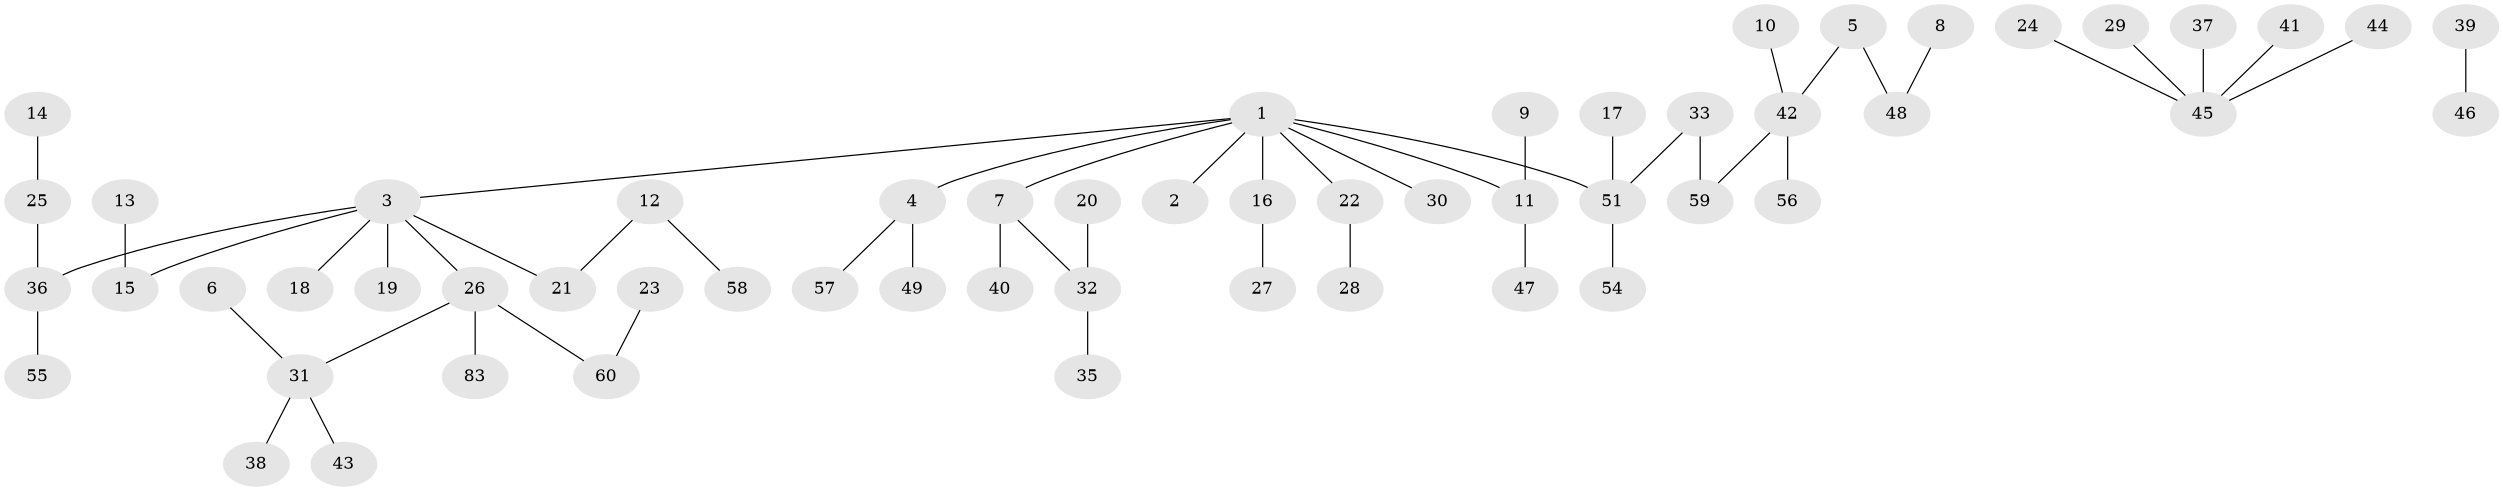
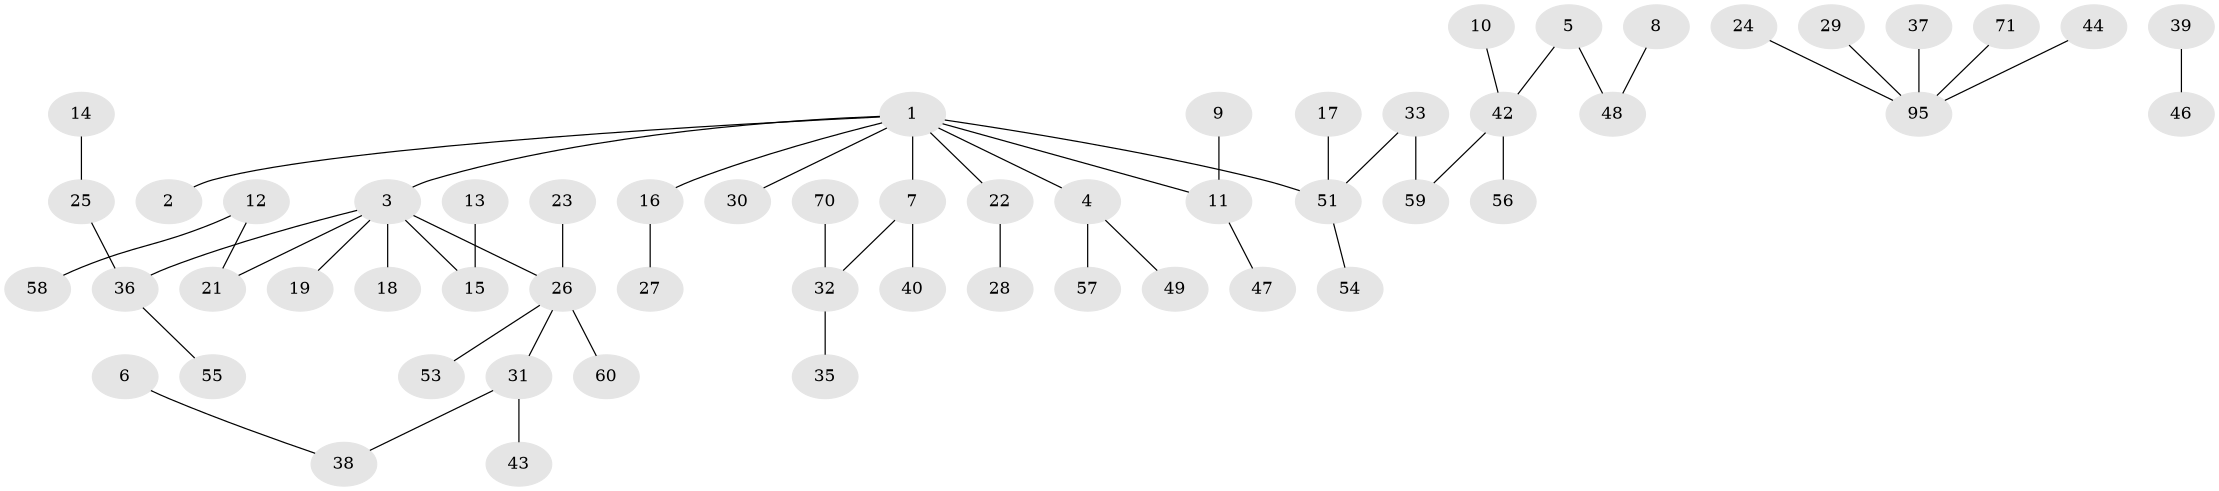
node "41": label "41" -> "71"
node "45": label "45" -> "95"
node "20": label "20" -> "70"
edge "6" -- "31": now "6" -- "38"
edge "23" -- "60": now "23" -- "26"
node "83": label "83" -> "53"
